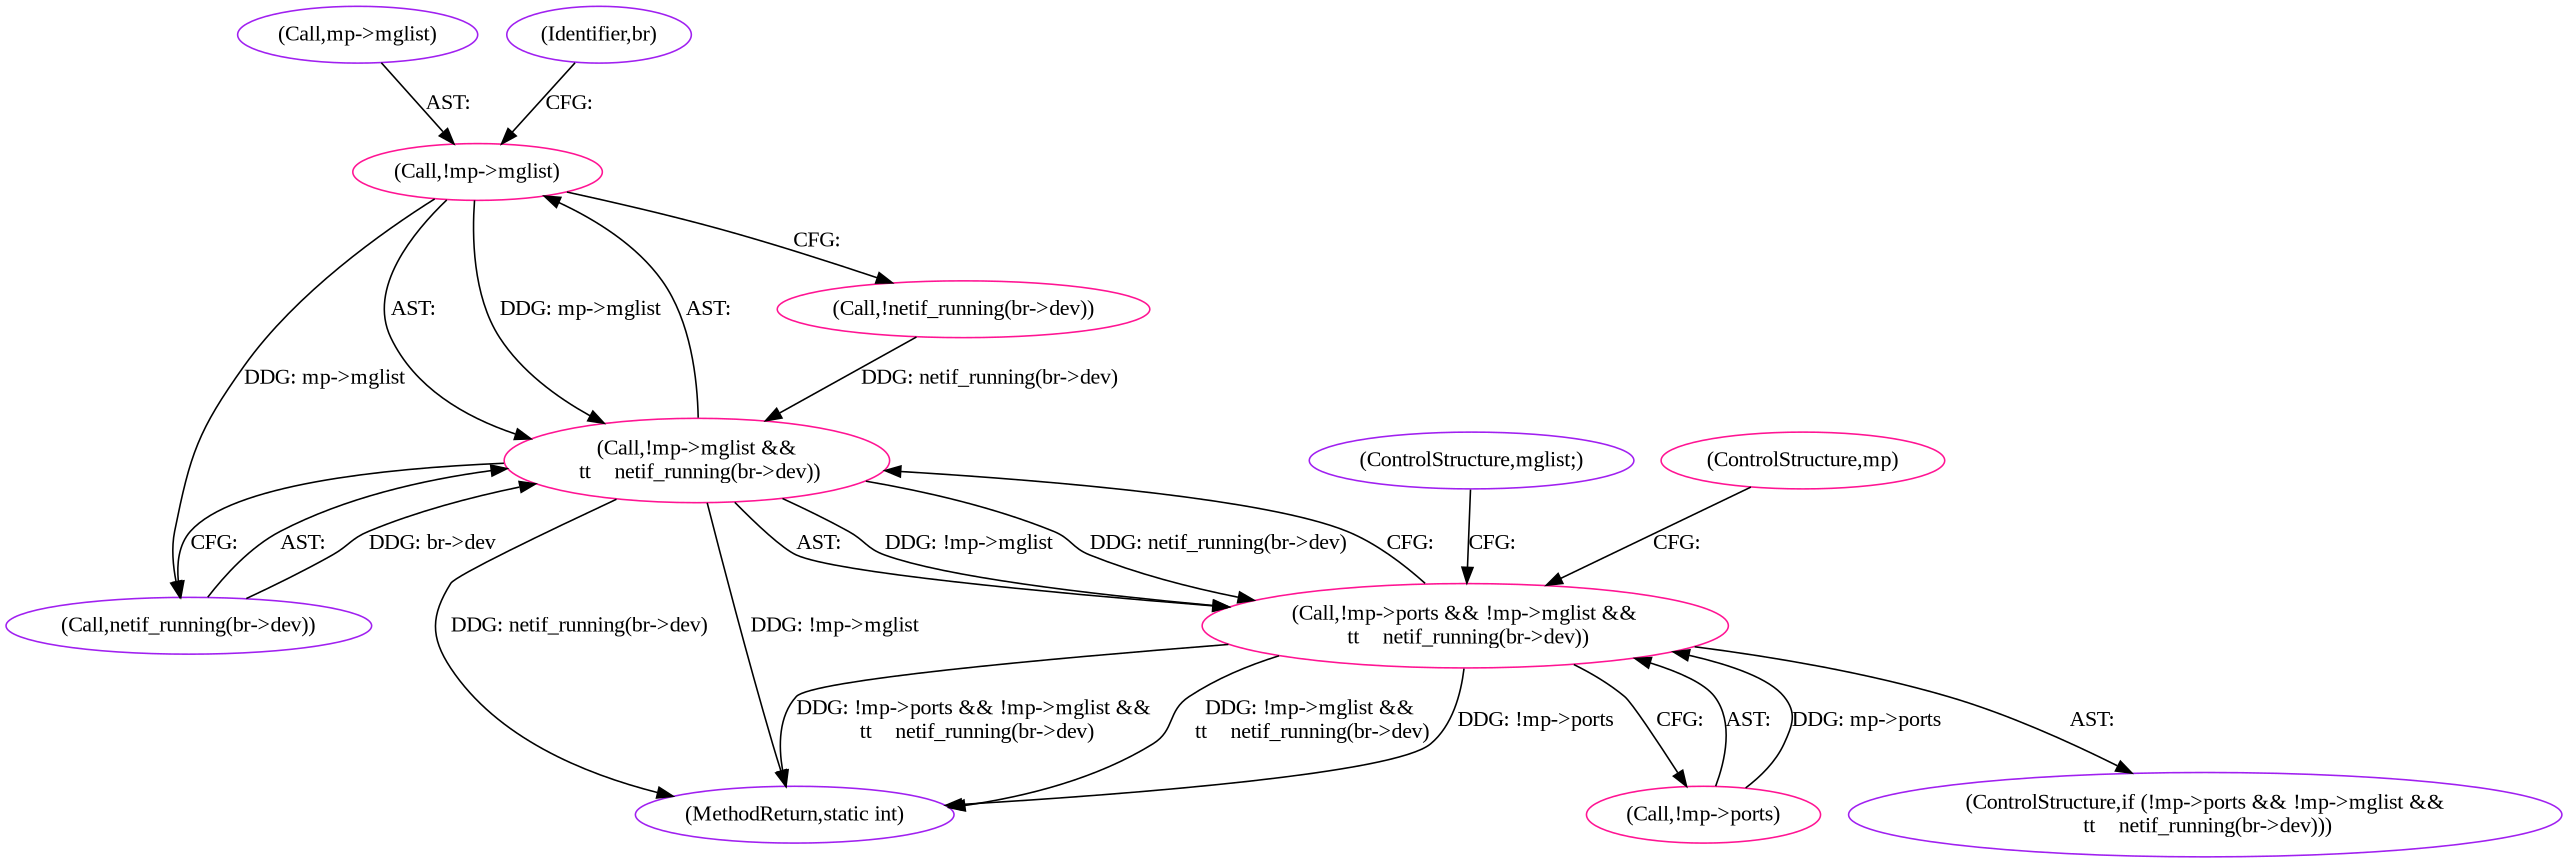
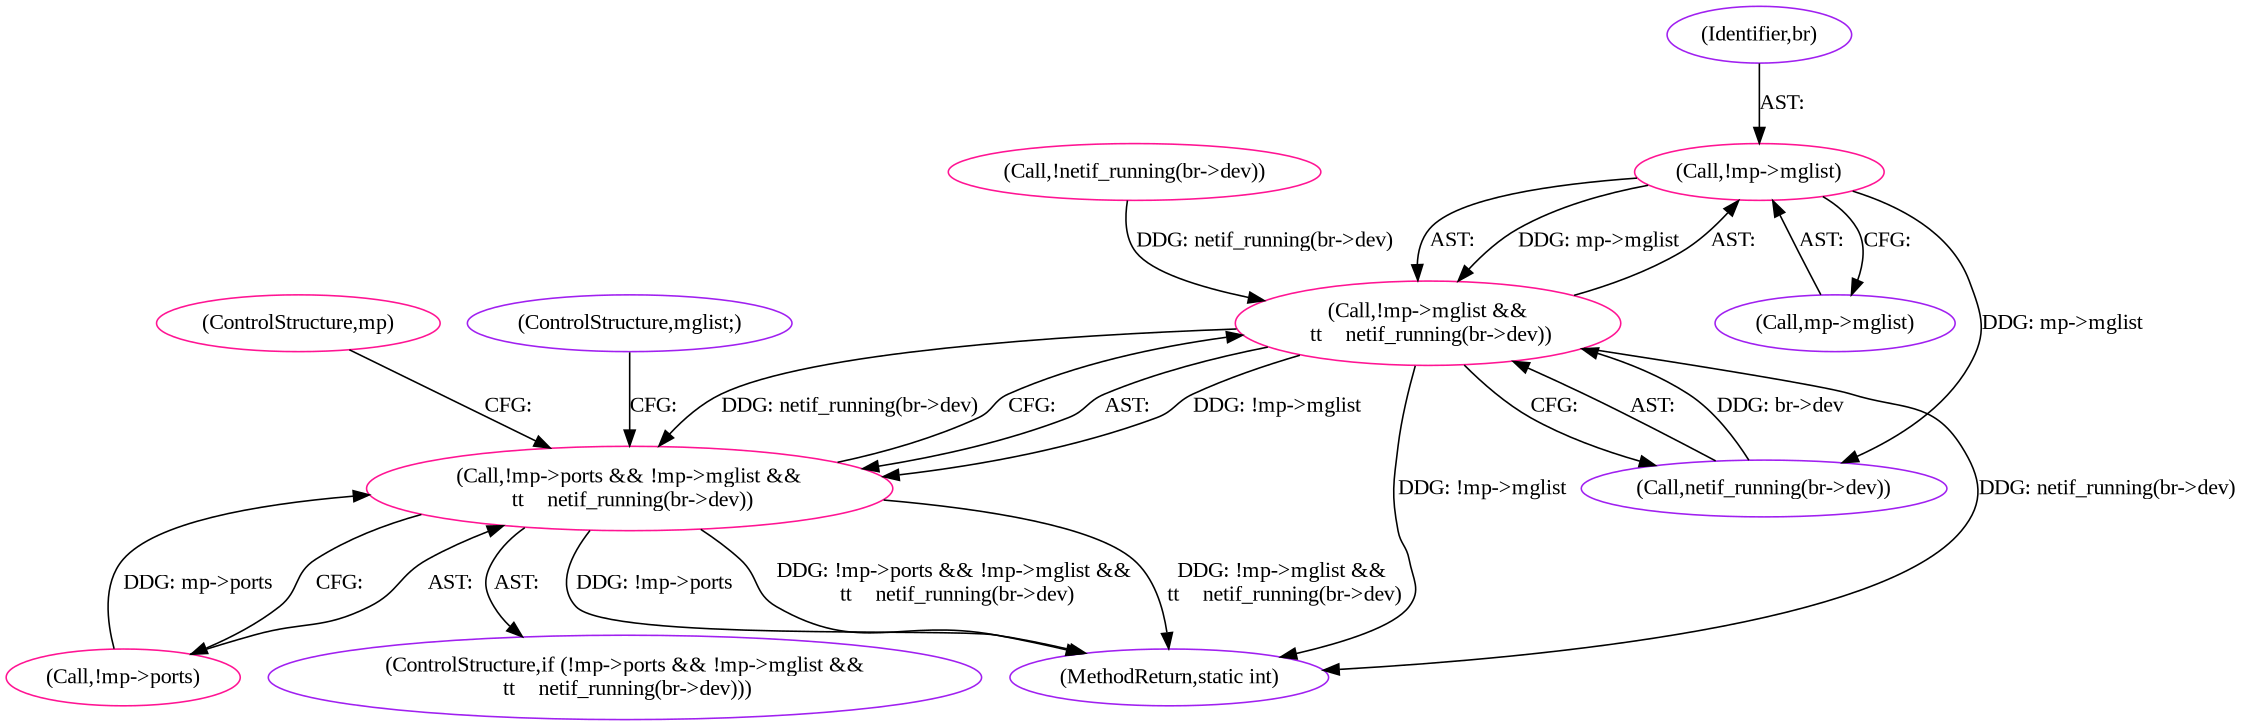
edge "(Identifier,br)" -> "(Call,!mp->mglist)": label "CFG: " -> "AST: "
edge "(Call,!mp->mglist)" -> "(Call,!netif_running(br->dev))": now "(Call,!mp->mglist)" -> "(Call,mp->mglist)"
